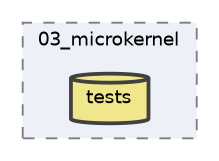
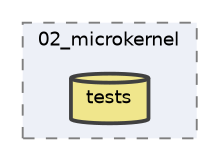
cluster "03_microkernel": label "03_microkernel" -> "02_microkernel"
